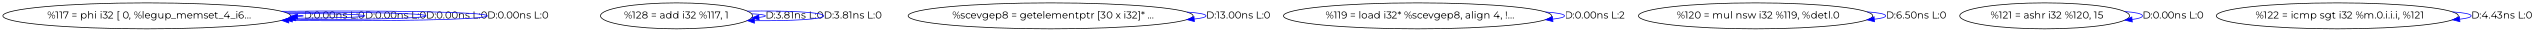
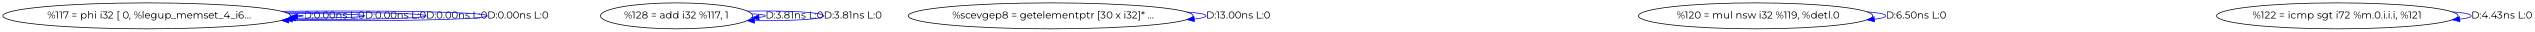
node "%119 = load i32* %scevgep8, align 4, !...": removed
node "%121 = ashr i32 %120, 15": removed
node "%122 = icmp sgt i32 %m.0.i.i.i, %121": label "%122 = icmp sgt i32 %m.0.i.i.i, %121" -> "%122 = icmp sgt i72 %m.0.i.i.i, %121"
